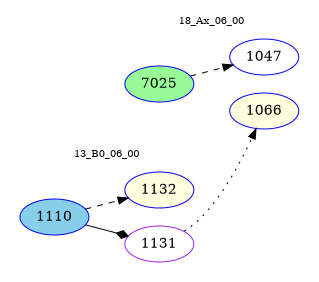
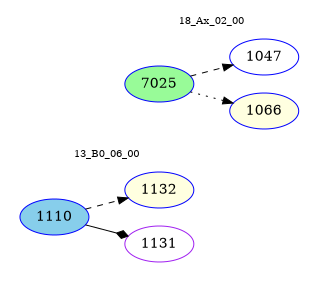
cluster "18_Ax_06_00": label "18_Ax_06_00" -> "18_Ax_02_00"
edge "1131" -> "1066": now "7025" -> "1066"
